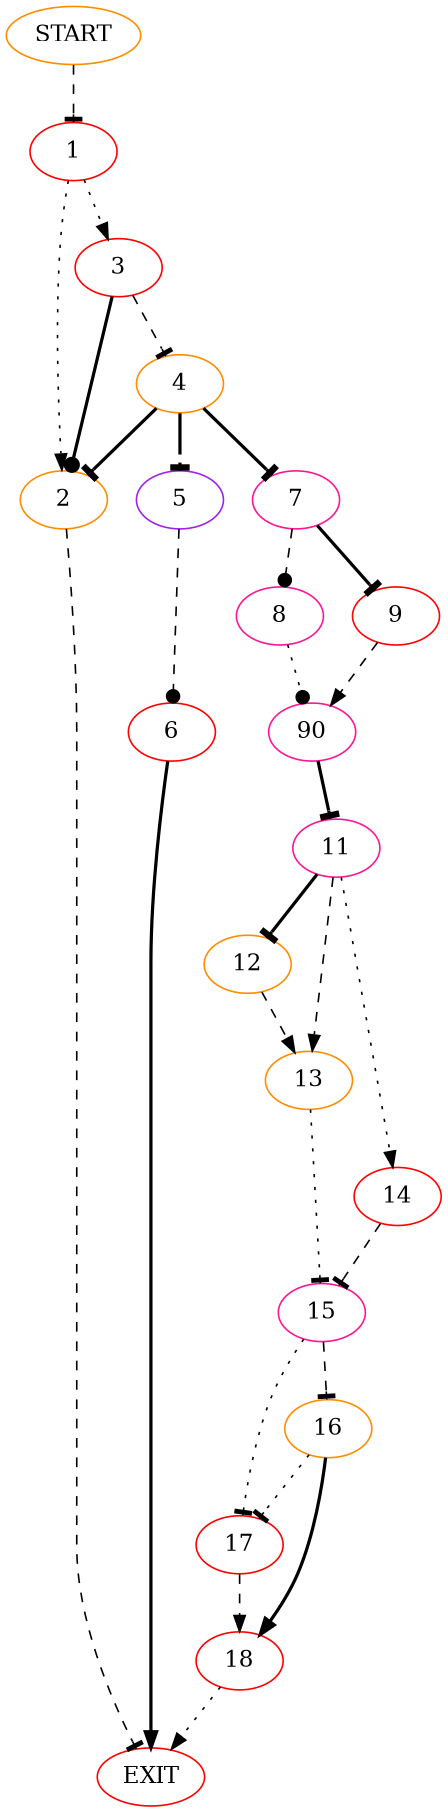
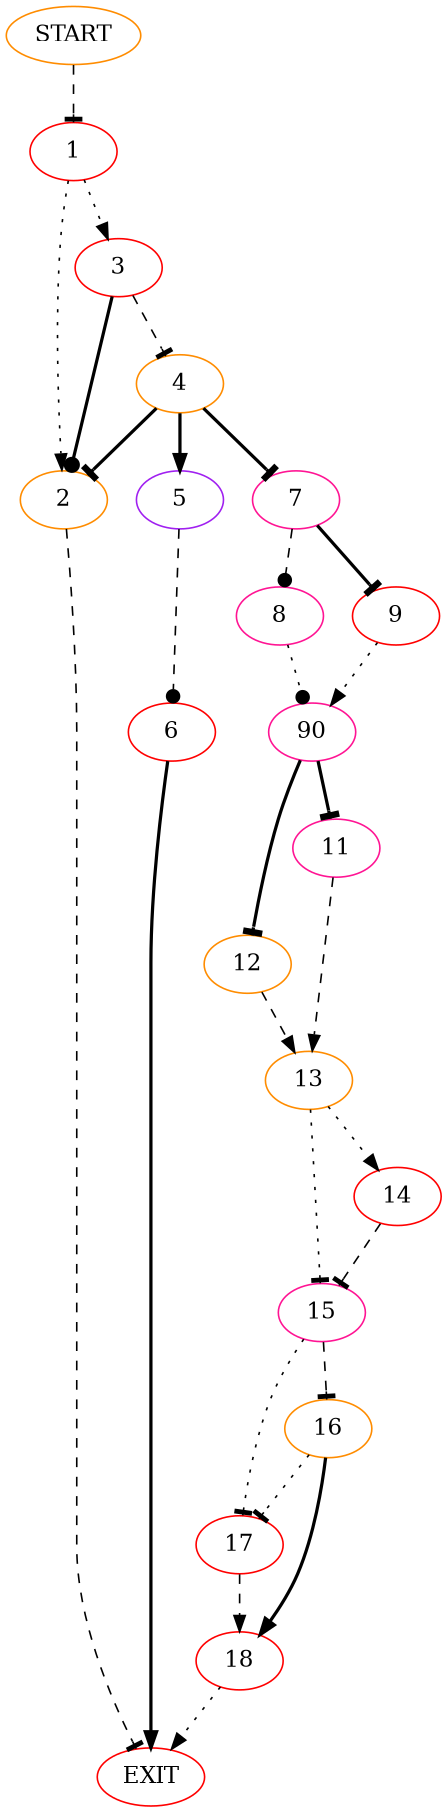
edge "4" -> "5": arrowhead tee -> normal
edge "9" -> "90": style dashed -> dotted
edge "11" -> "12": now "90" -> "12"
edge "11" -> "14": now "13" -> "14"
